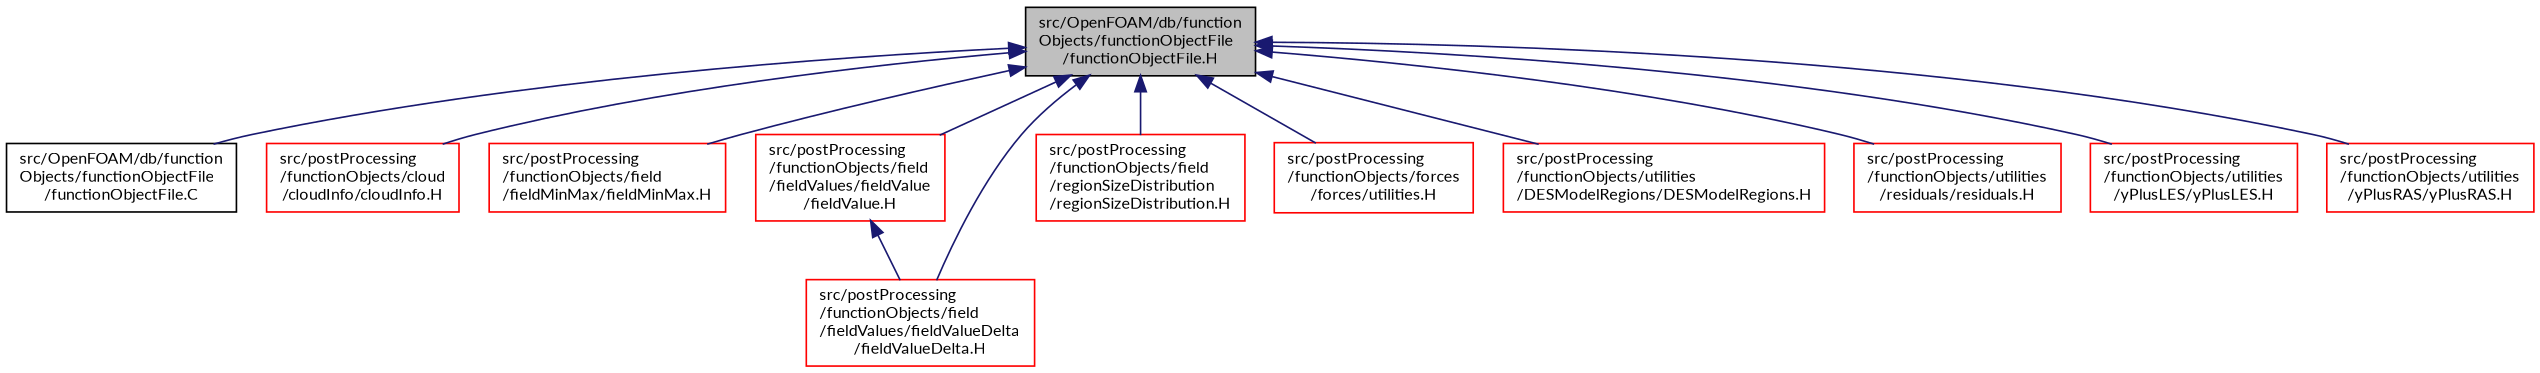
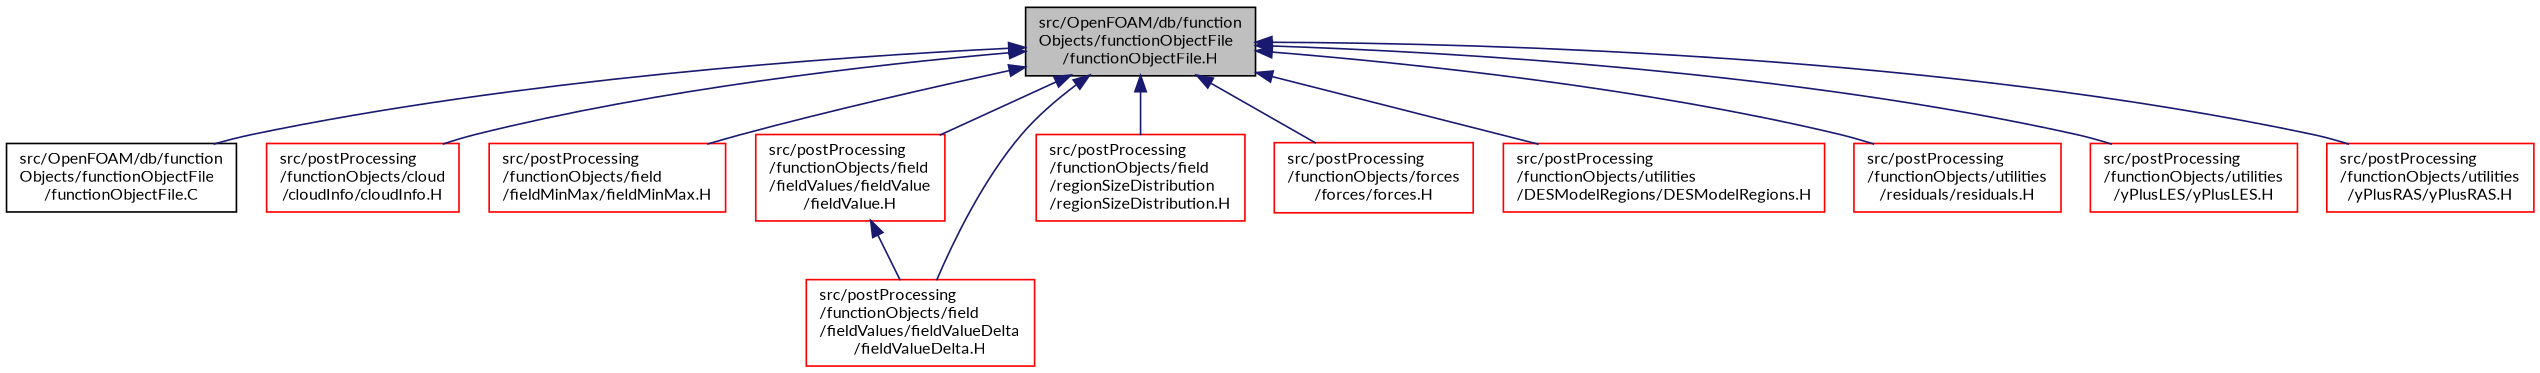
node "src/postProcessing /functionObjects/forces /forces/utilities.H": label "src/postProcessing /functionObjects/forces /forces/utilities.H" -> "src/postProcessing /functionObjects/forces /forces/forces.H"
